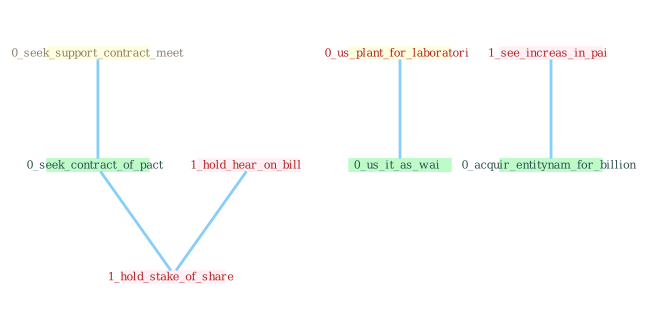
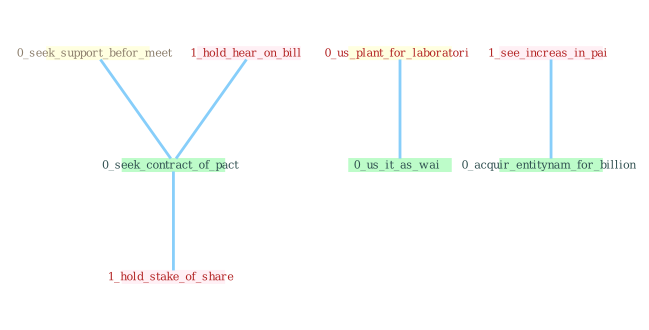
node "0_seek_support_contract_meet": label "0_seek_support_contract_meet" -> "0_seek_support_befor_meet"
edge "1_hold_hear_on_bill" -- "1_hold_stake_of_share": now "1_hold_hear_on_bill" -- "0_seek_contract_of_pact"
